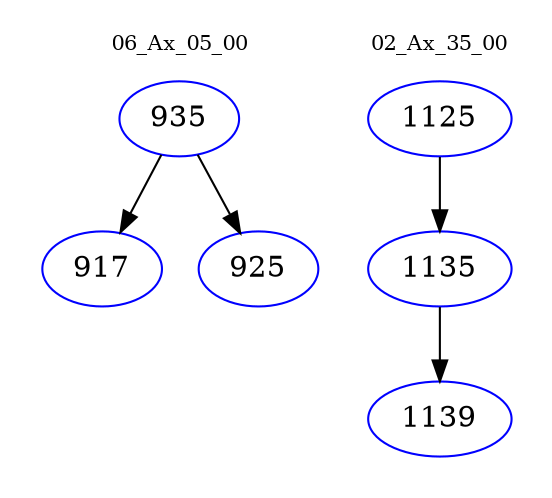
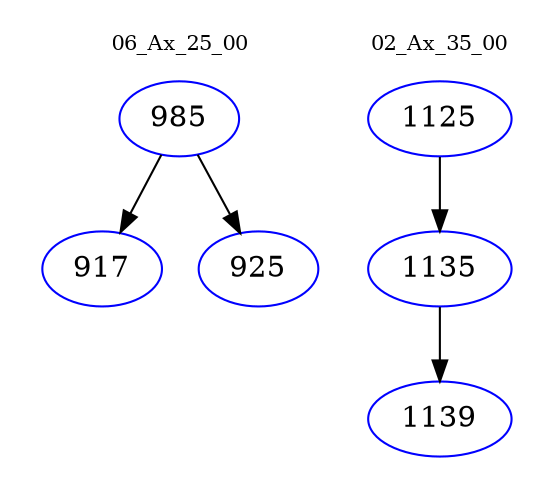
cluster "06_Ax_05_00": label "06_Ax_05_00" -> "06_Ax_25_00"
node "935": label "935" -> "985"
